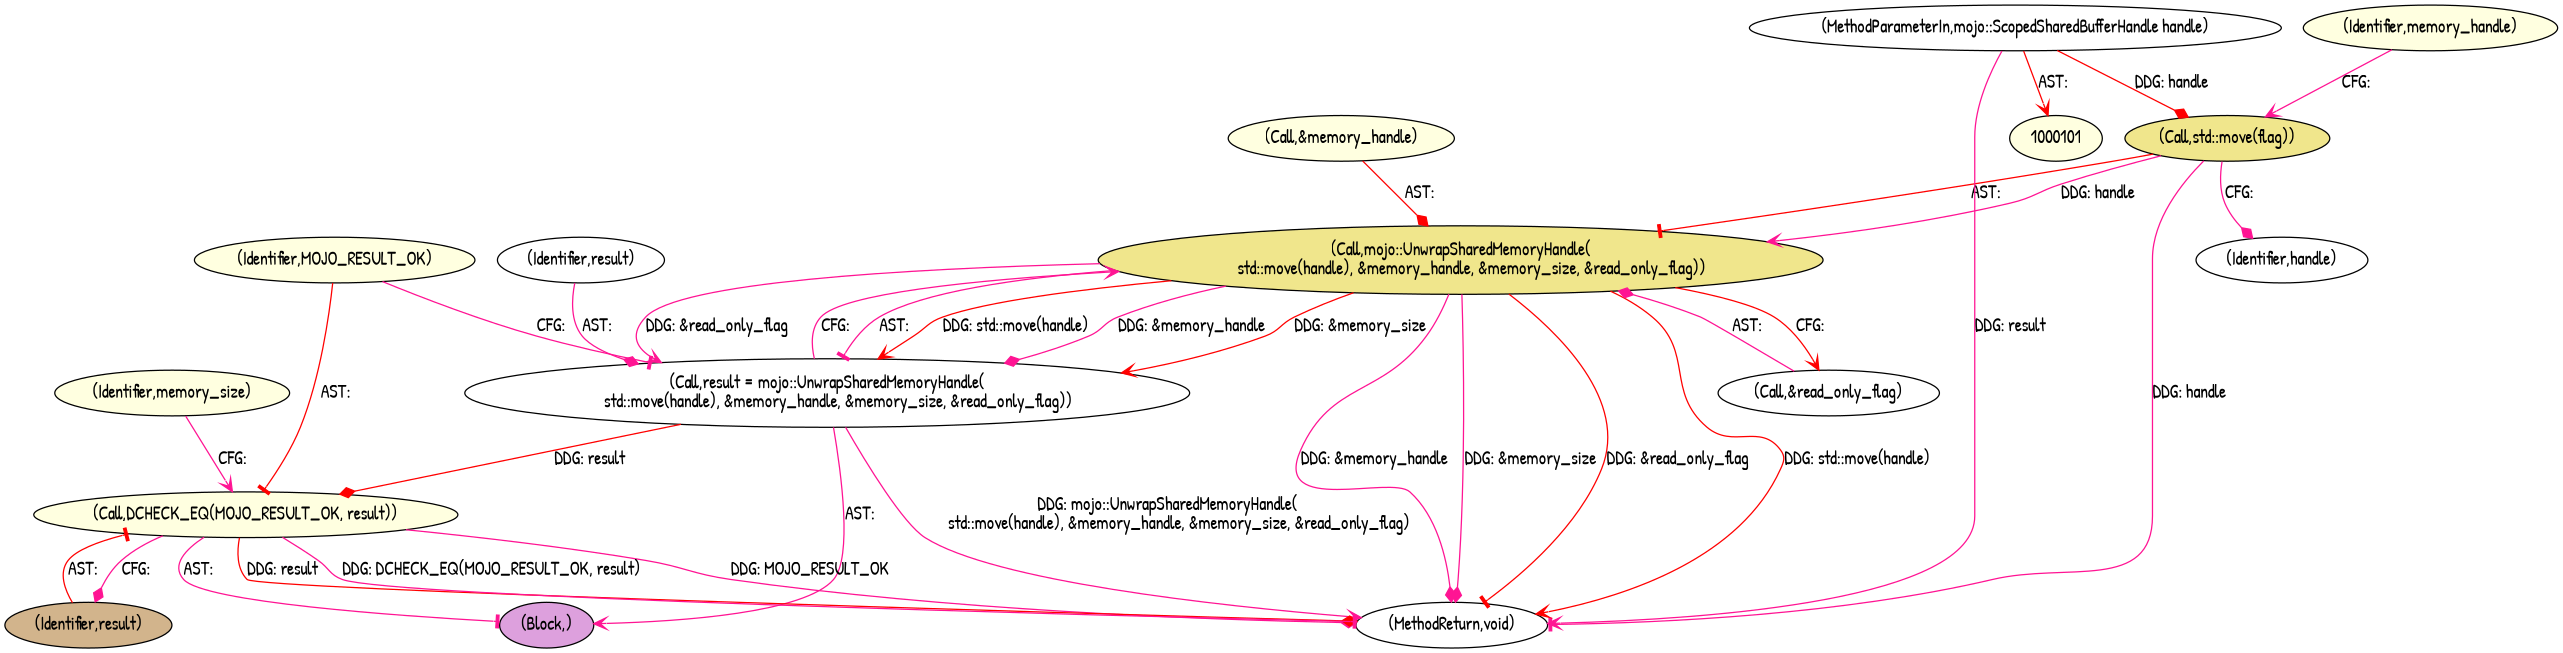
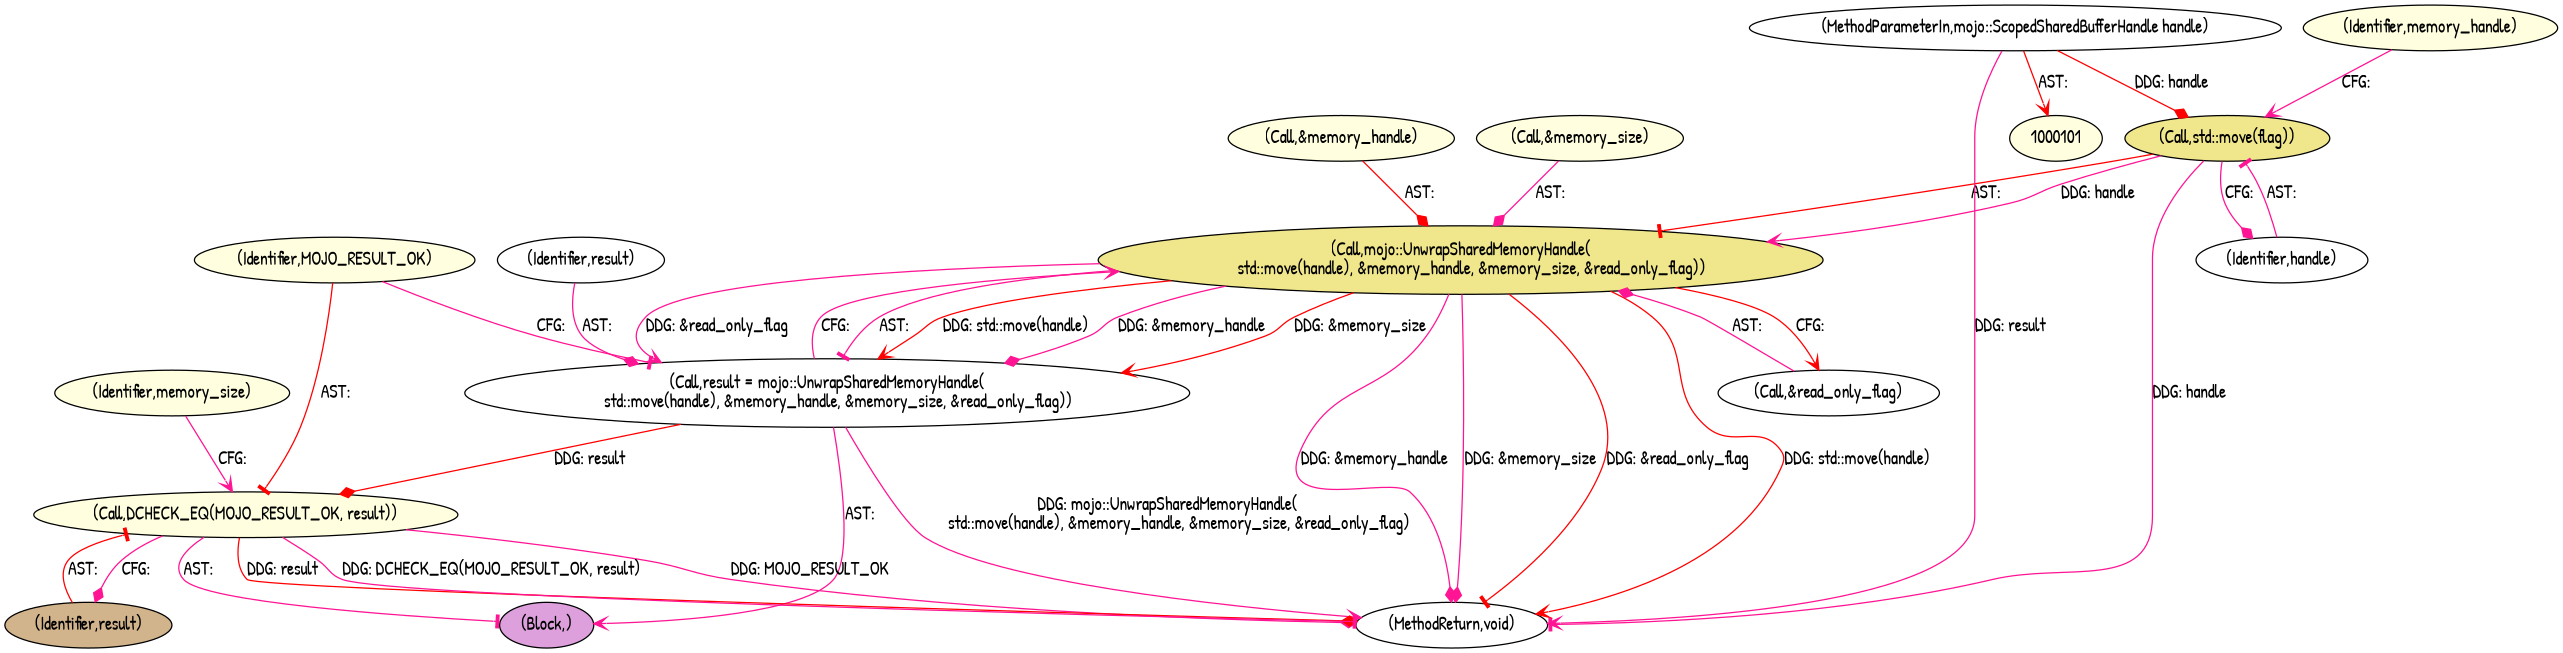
node "(Call,&memory_size)": added
edge "(Identifier,handle)" -> "(Call,std::move(flag))": added, label "AST:"
